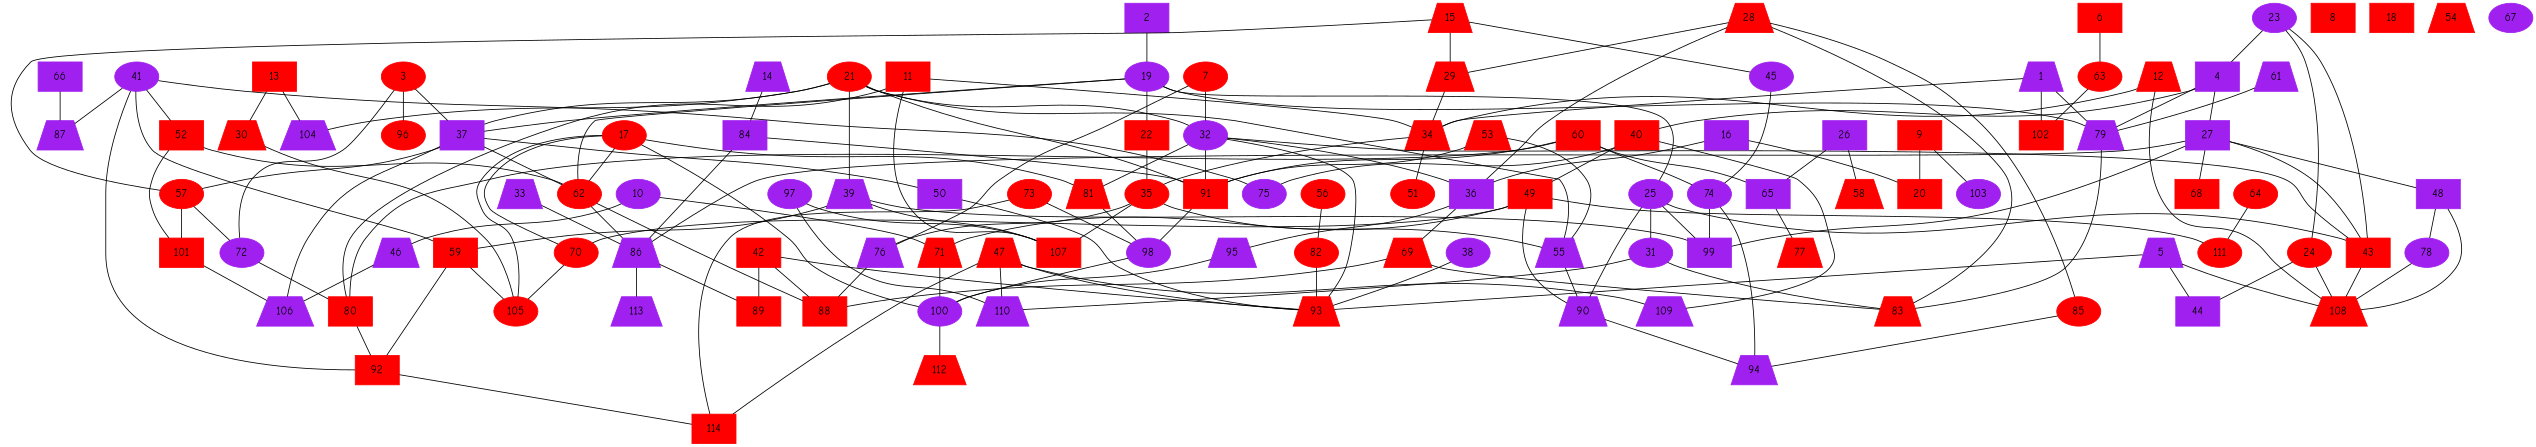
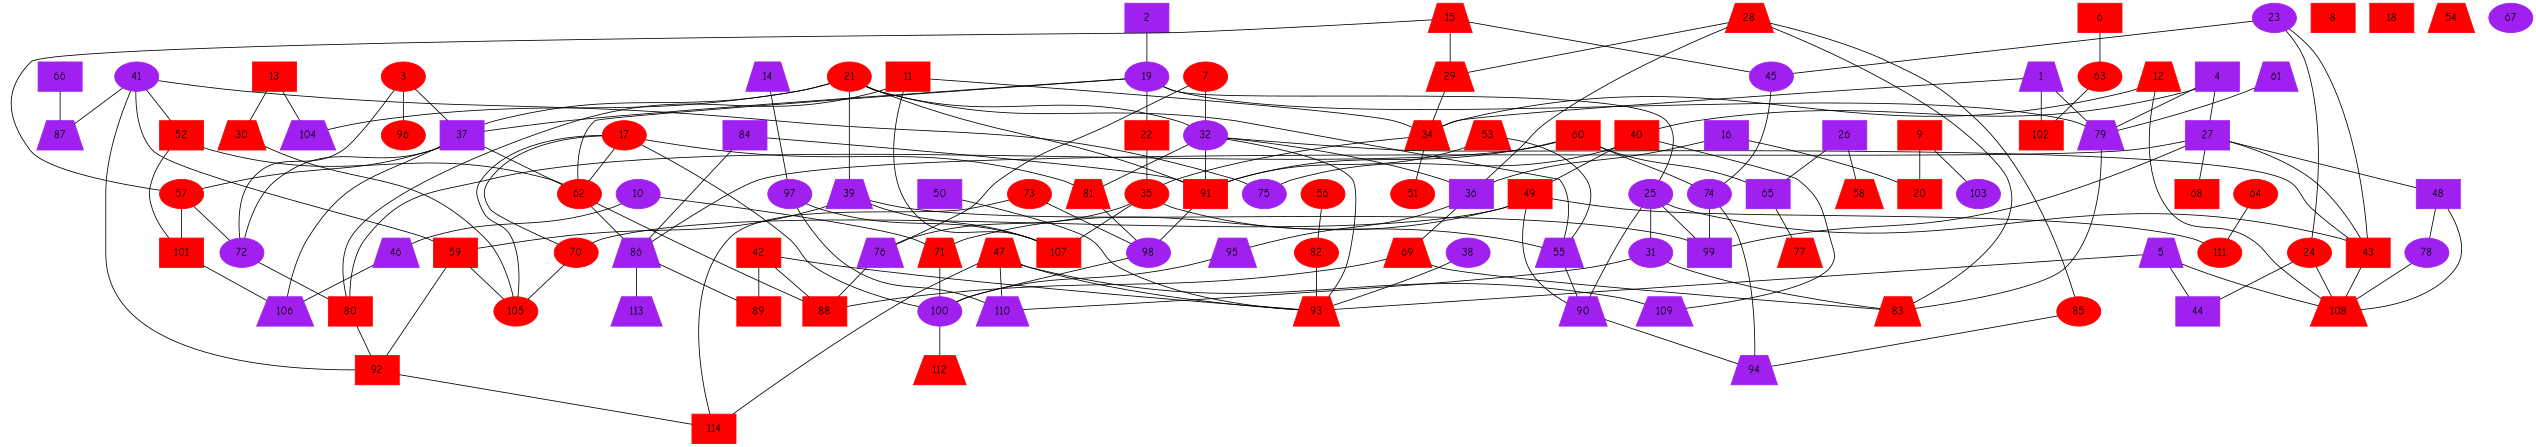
edge "23" -- "4": now "23" -- "45"
edge "14" -- "84": now "14" -- "97"
edge "37" -- "50": now "37" -- "72"
node "33": removed
